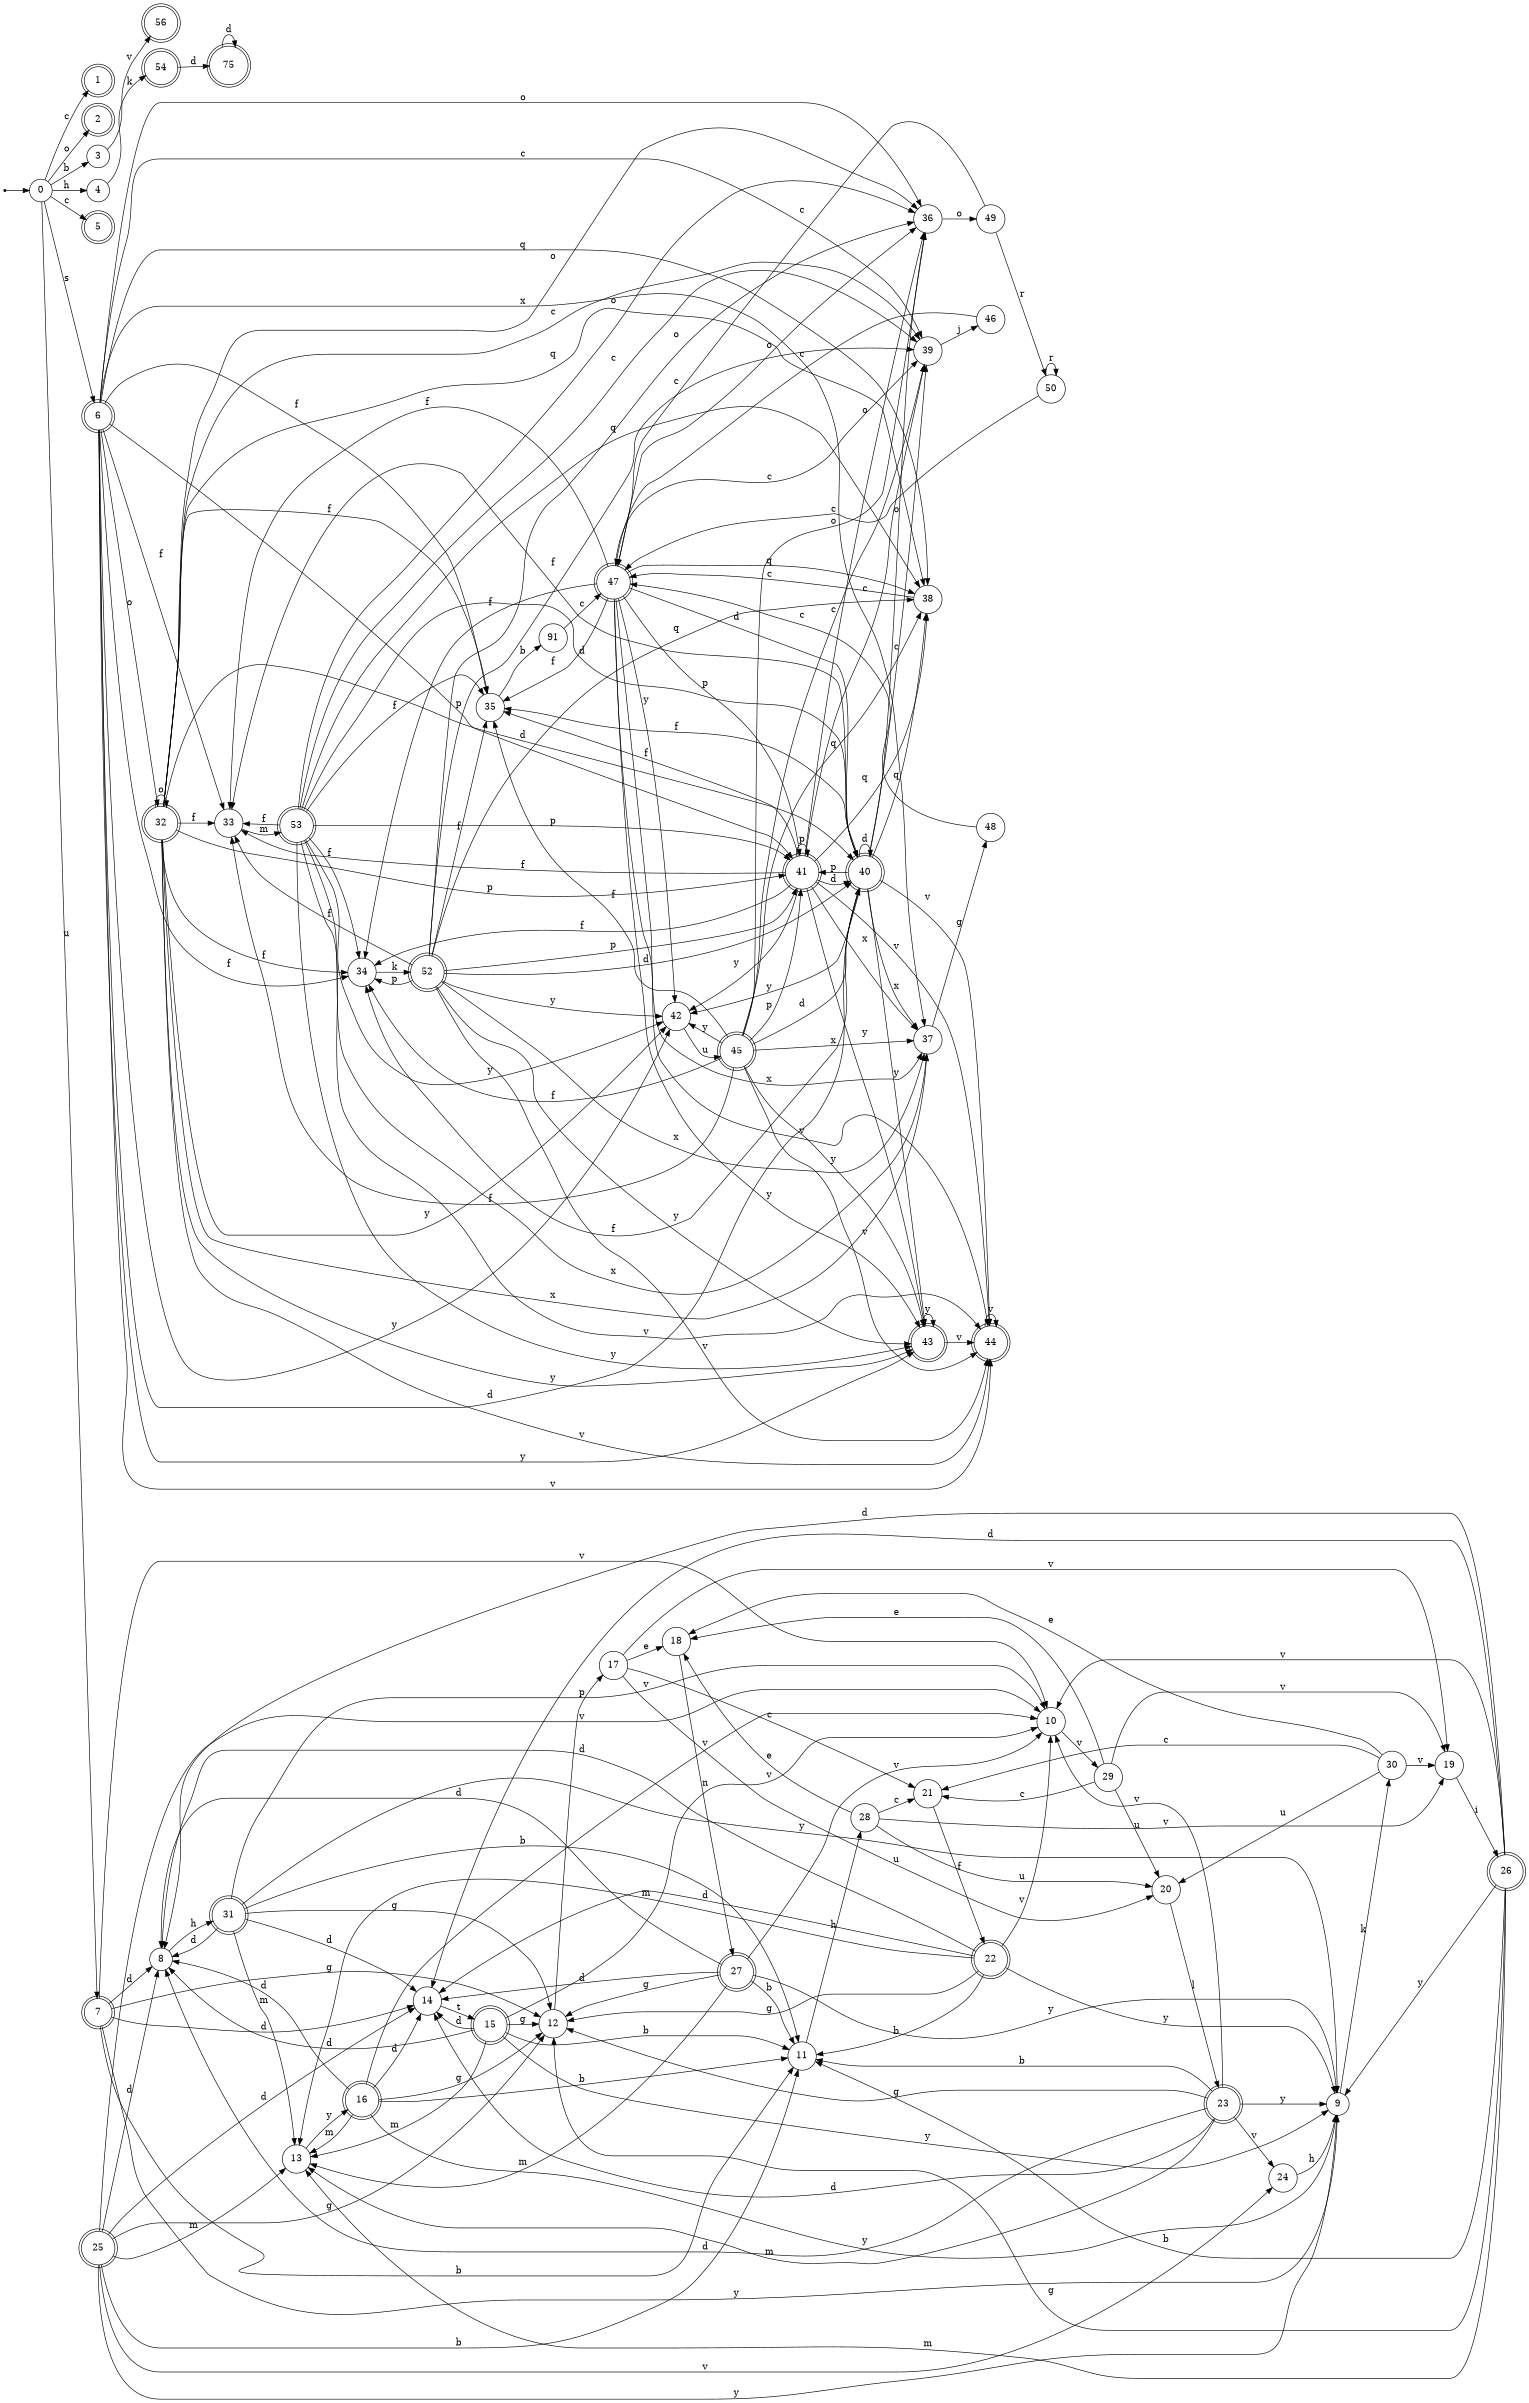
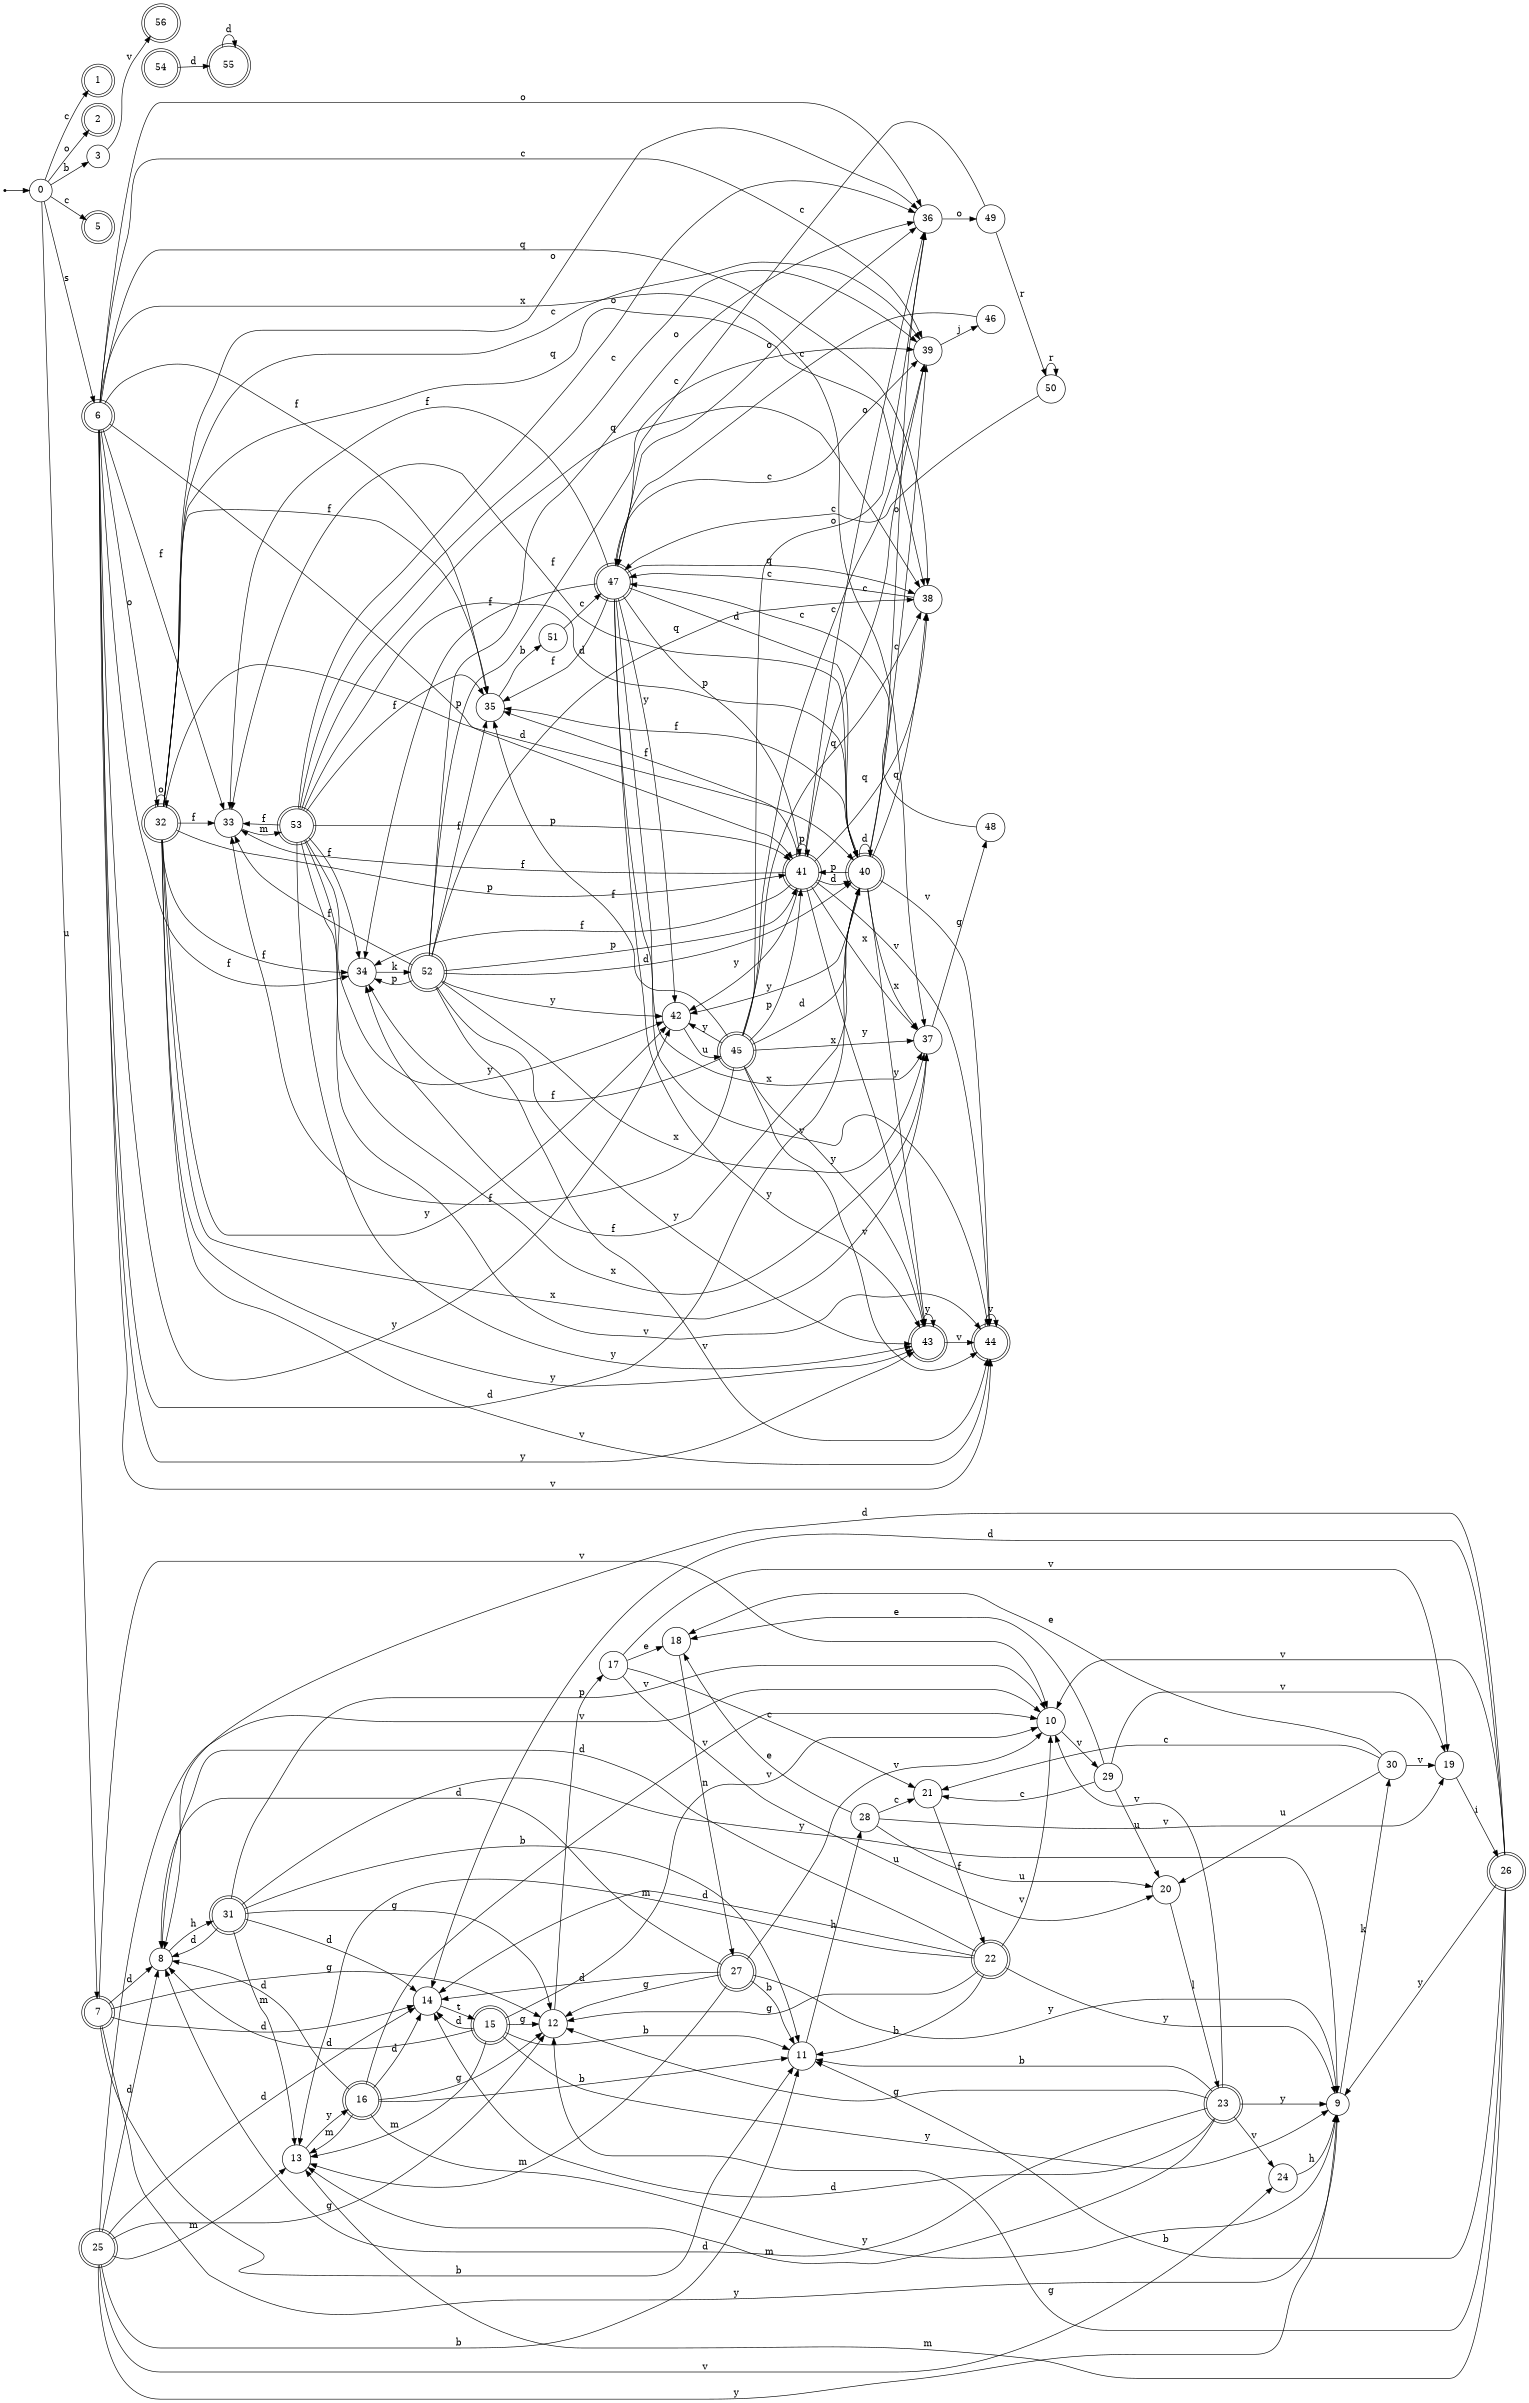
node "75": label "75" -> "55"
node "4": removed
node "91": label "91" -> "51"
